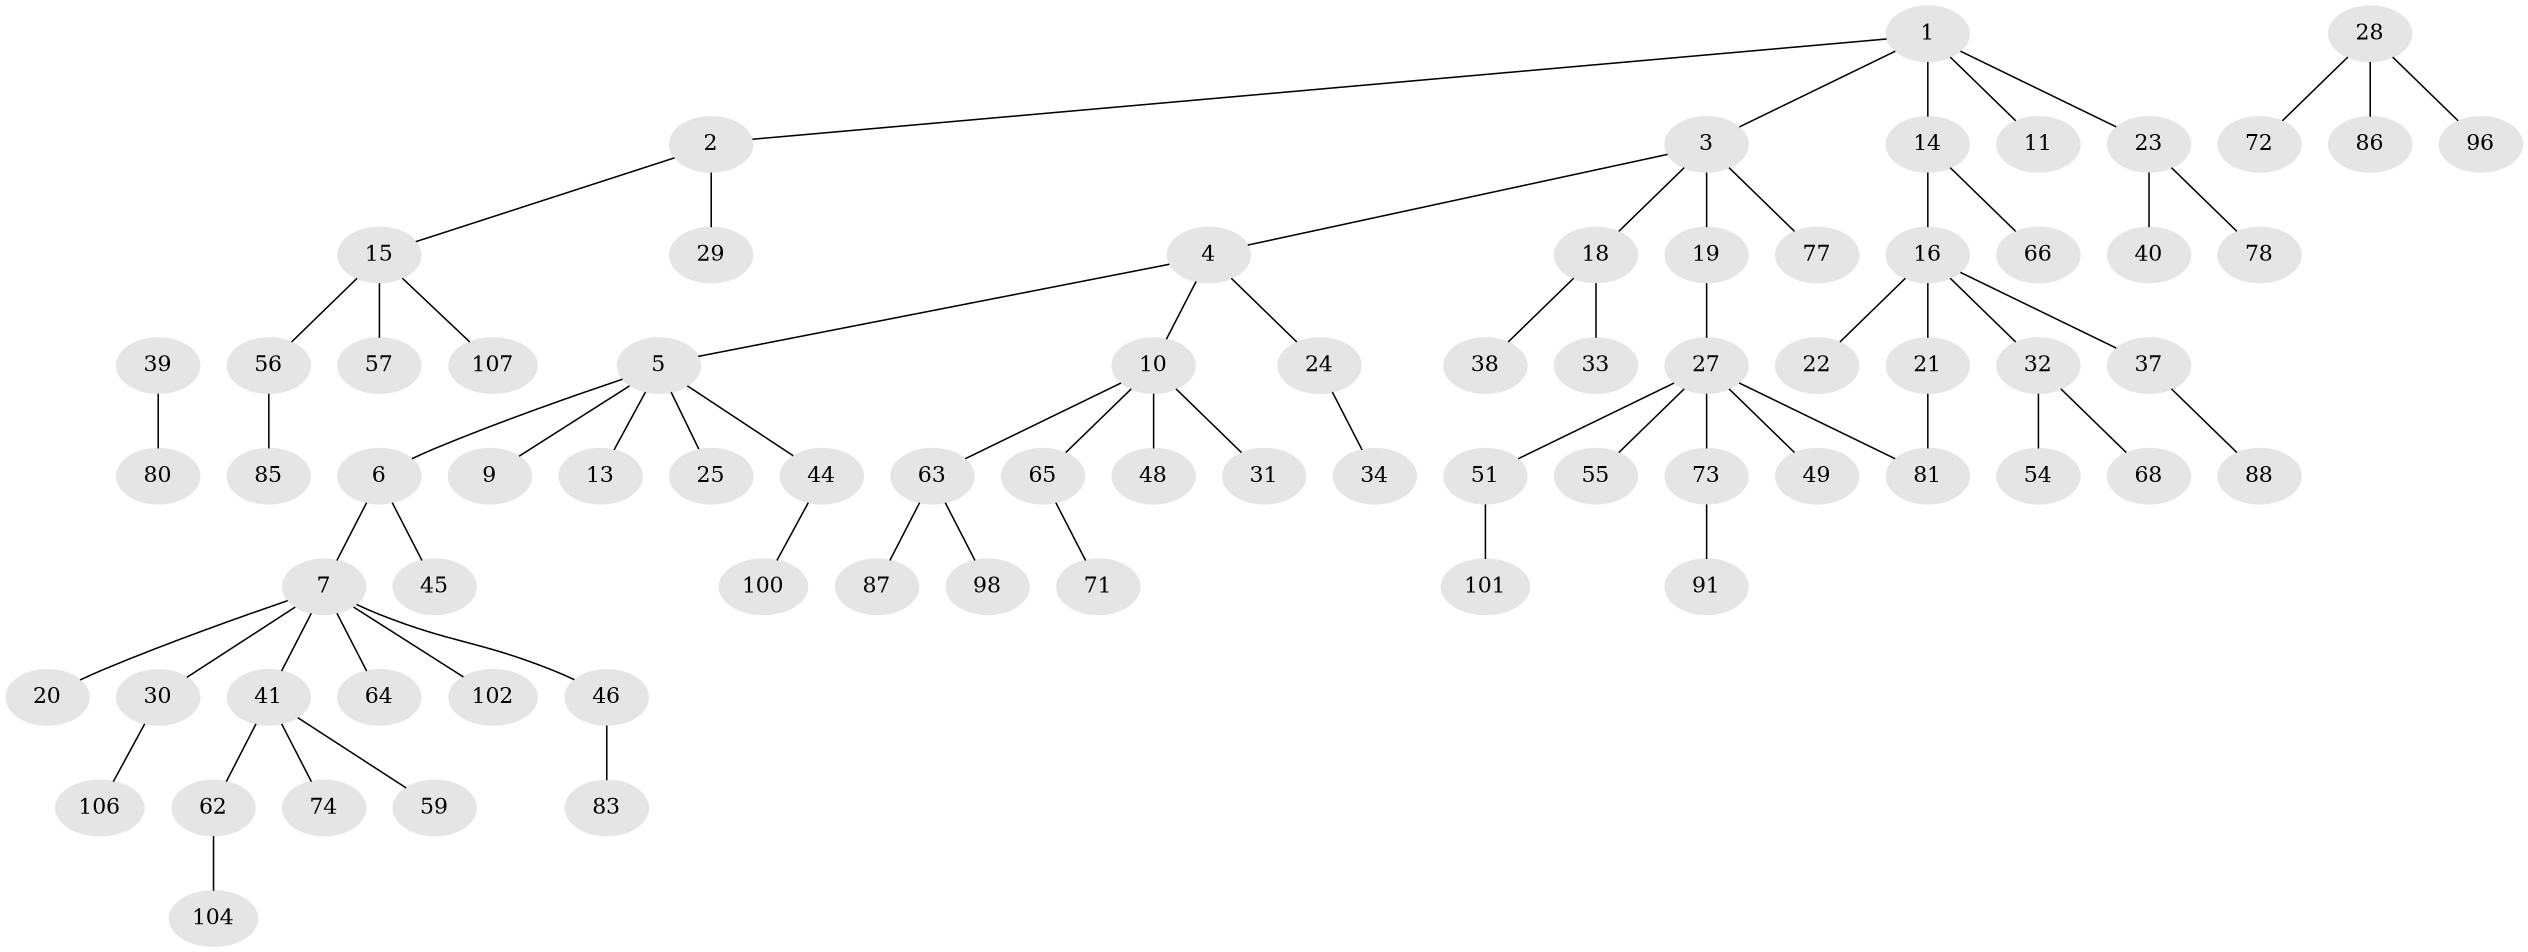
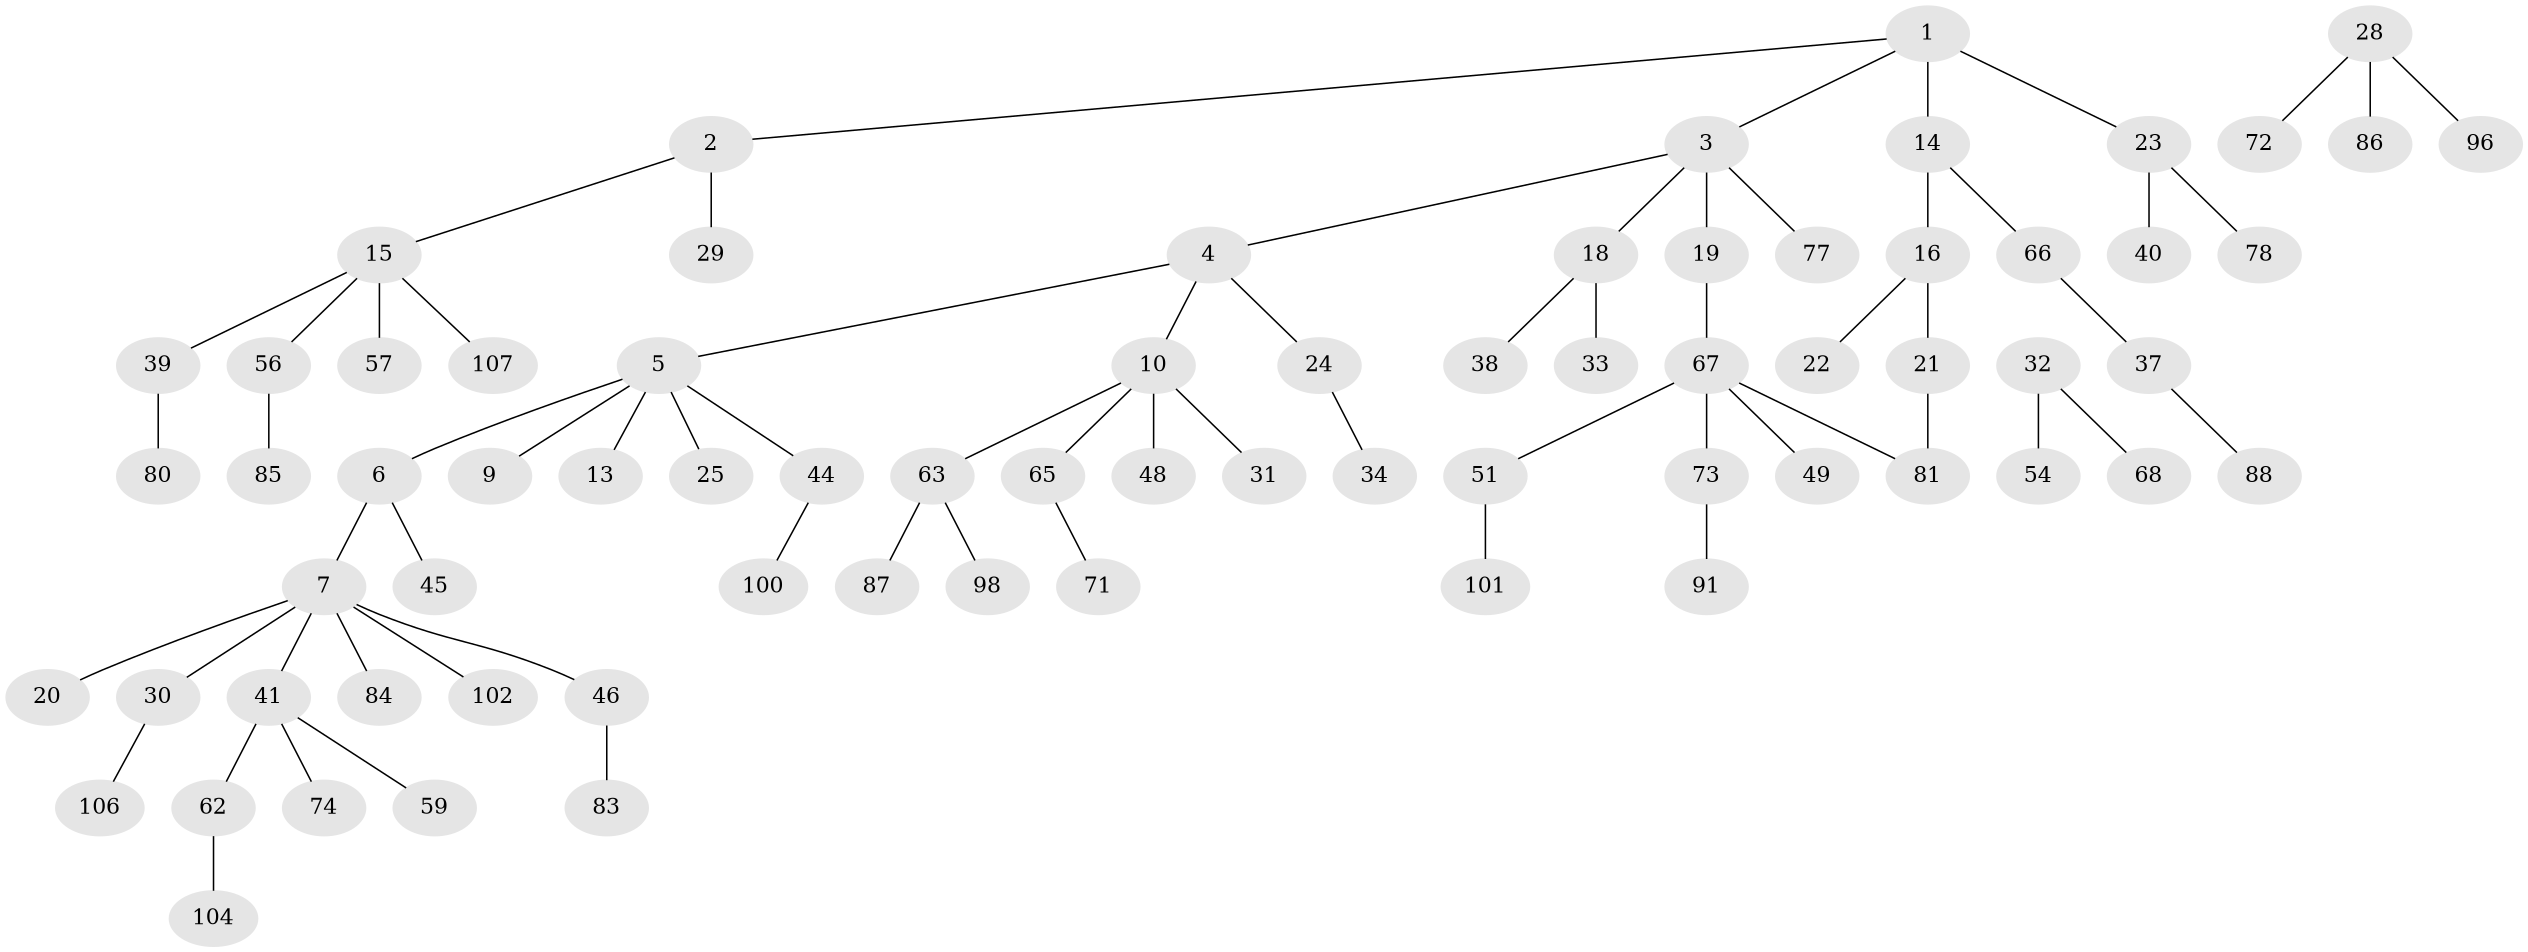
node "11": removed
edge "15" -- "39": added
edge "16" -- "32": removed
edge "16" -- "37": now "66" -- "37"
node "27": label "27" -> "67"
node "55": removed
node "64": label "64" -> "84"
